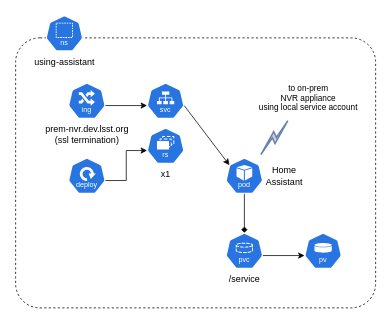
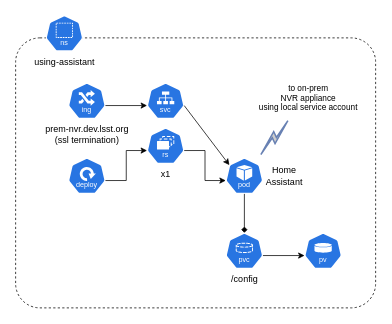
edge "x1" -> "Home Assistant": added
node "/service": label "/service" -> "/config"
